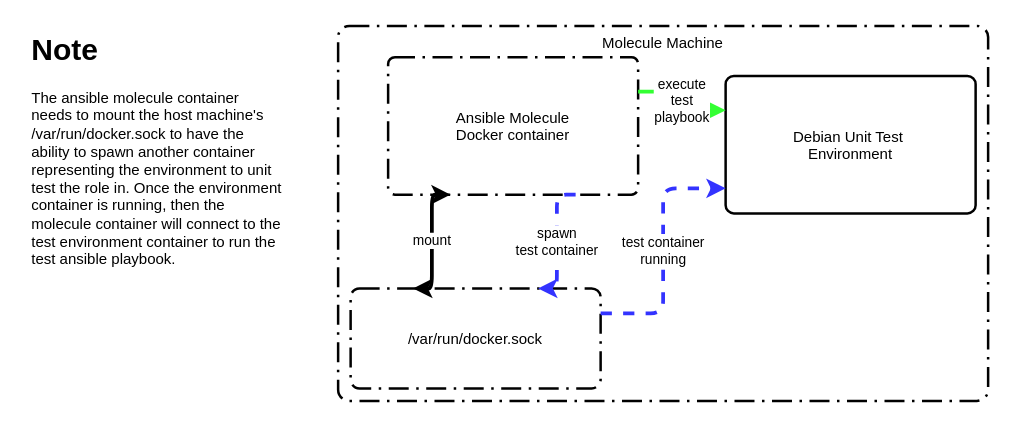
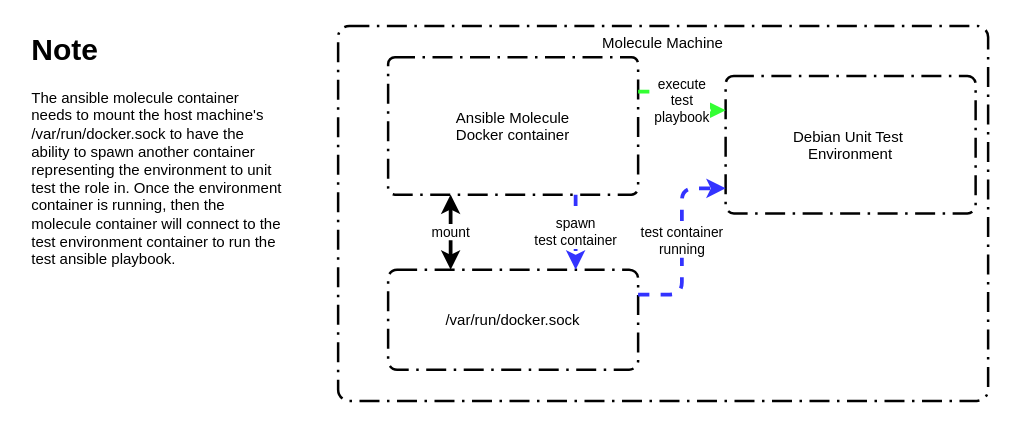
edge "Ansible Molecule Docker container" -> "Debian Unit Test Environment": style solid -> dashed
node "Debian Unit Test Environment": style solid -> dashed
node "/var/run/docker.sock": moved (476, 338) -> (513, 319)
